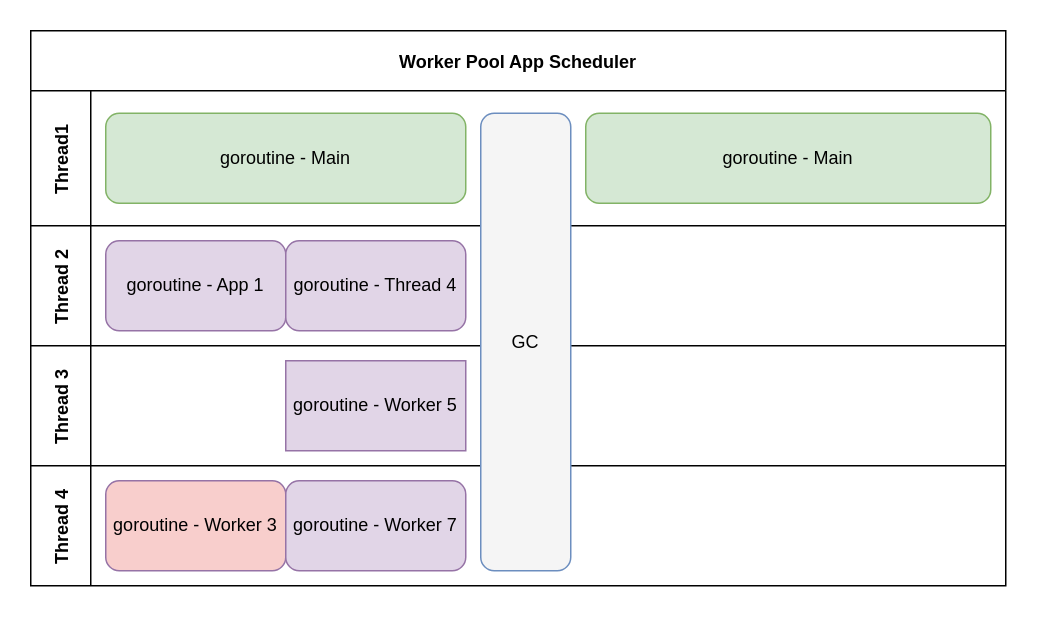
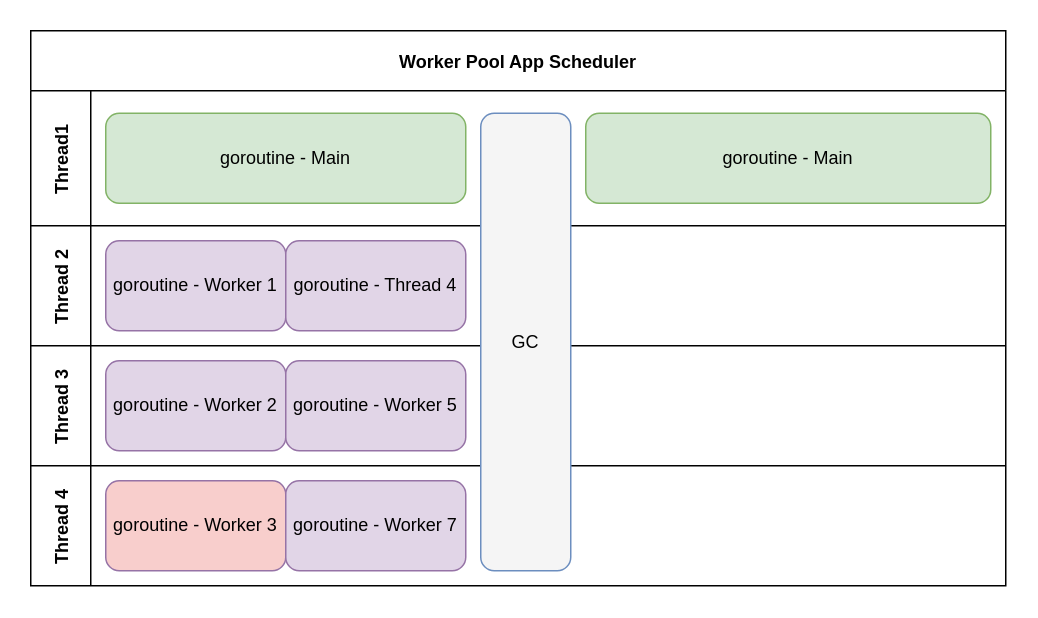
node "goroutine - App 1": label "goroutine - App 1" -> "goroutine - Worker 1"
node "goroutine - Worker 2": added
node "goroutine - Worker 5": shape rectangle -> rounded rectangle
